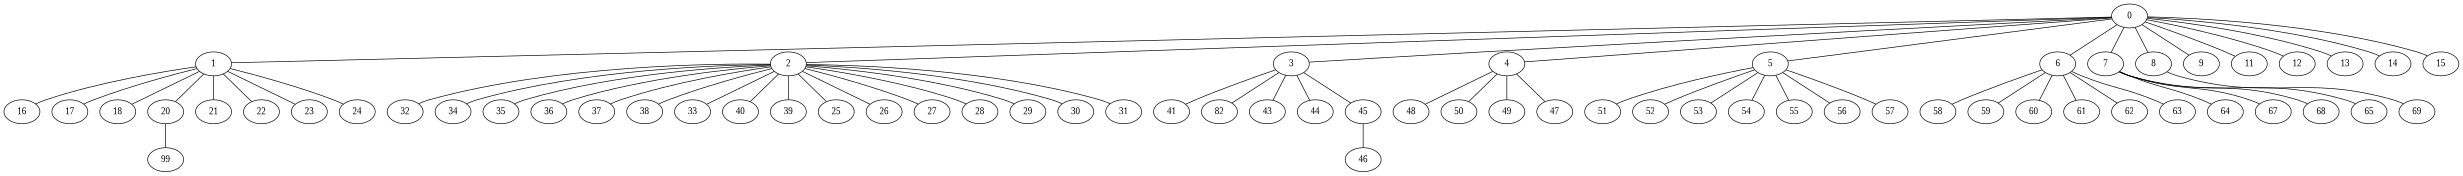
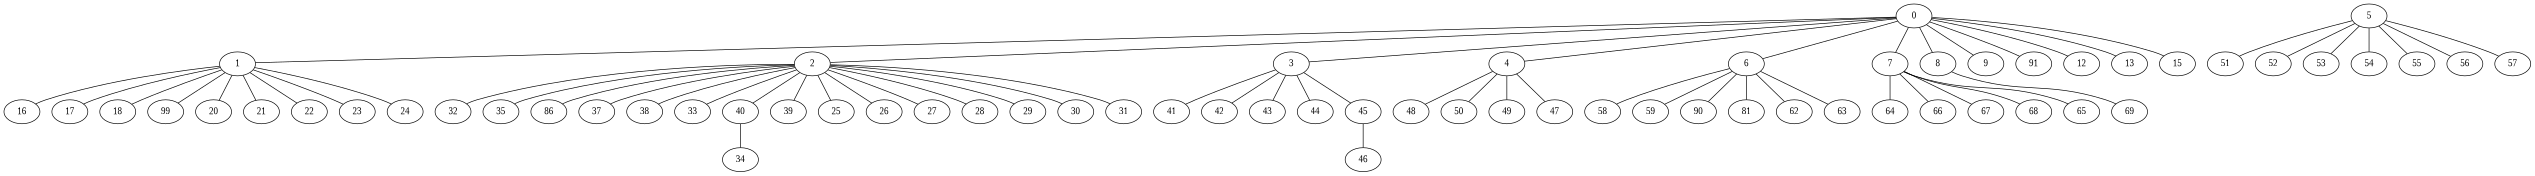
edge "0" -- "5": removed
node "11": label "11" -> "91"
node "14": removed
edge "2" -- "34": now "40" -- "34"
node "36": label "36" -> "86"
node "82": label "82" -> "42"
node "66": added
node "60": label "60" -> "90"
node "61": label "61" -> "81"
edge "20" -- "99": now "1" -- "99"
